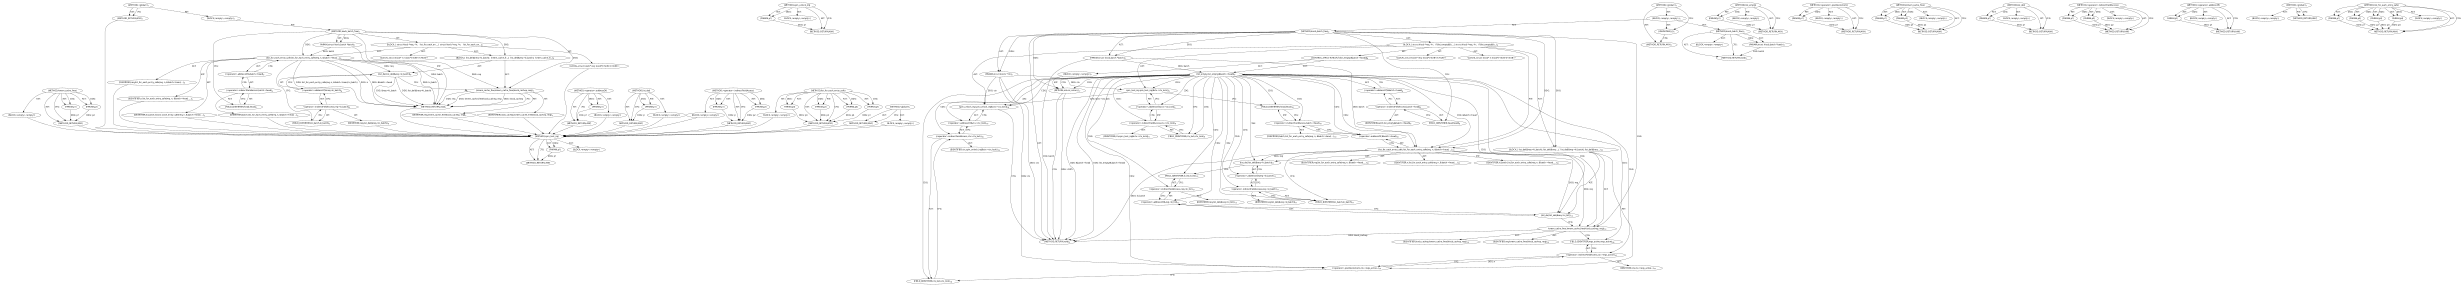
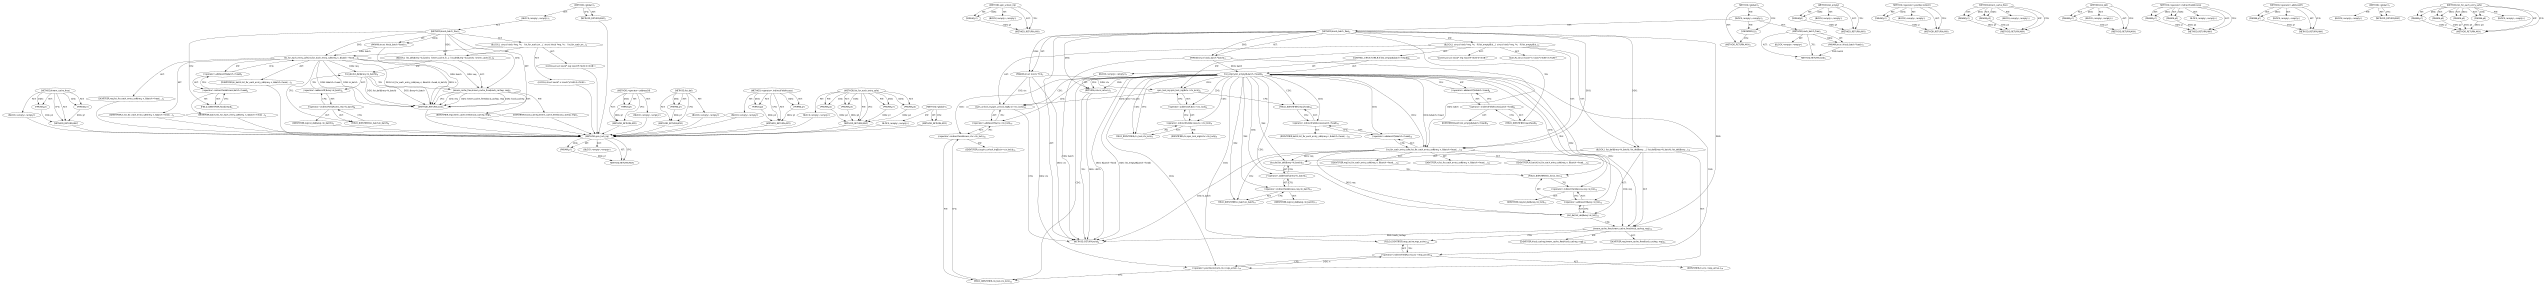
edge "<(LOCAL,struct kiocb* n: kiocb*)<SUB>3</SUB>>" -> "(METHOD,spin_lock_irq)": added
edge "(<operator>.indirectFieldAccess,req->ki_list)" -> "(FIELD_IDENTIFIER,ki_list,ki_list)": now "(<operator>.addressOf,&req->ki_list)" -> "(FIELD_IDENTIFIER,ki_list,ki_list)"
